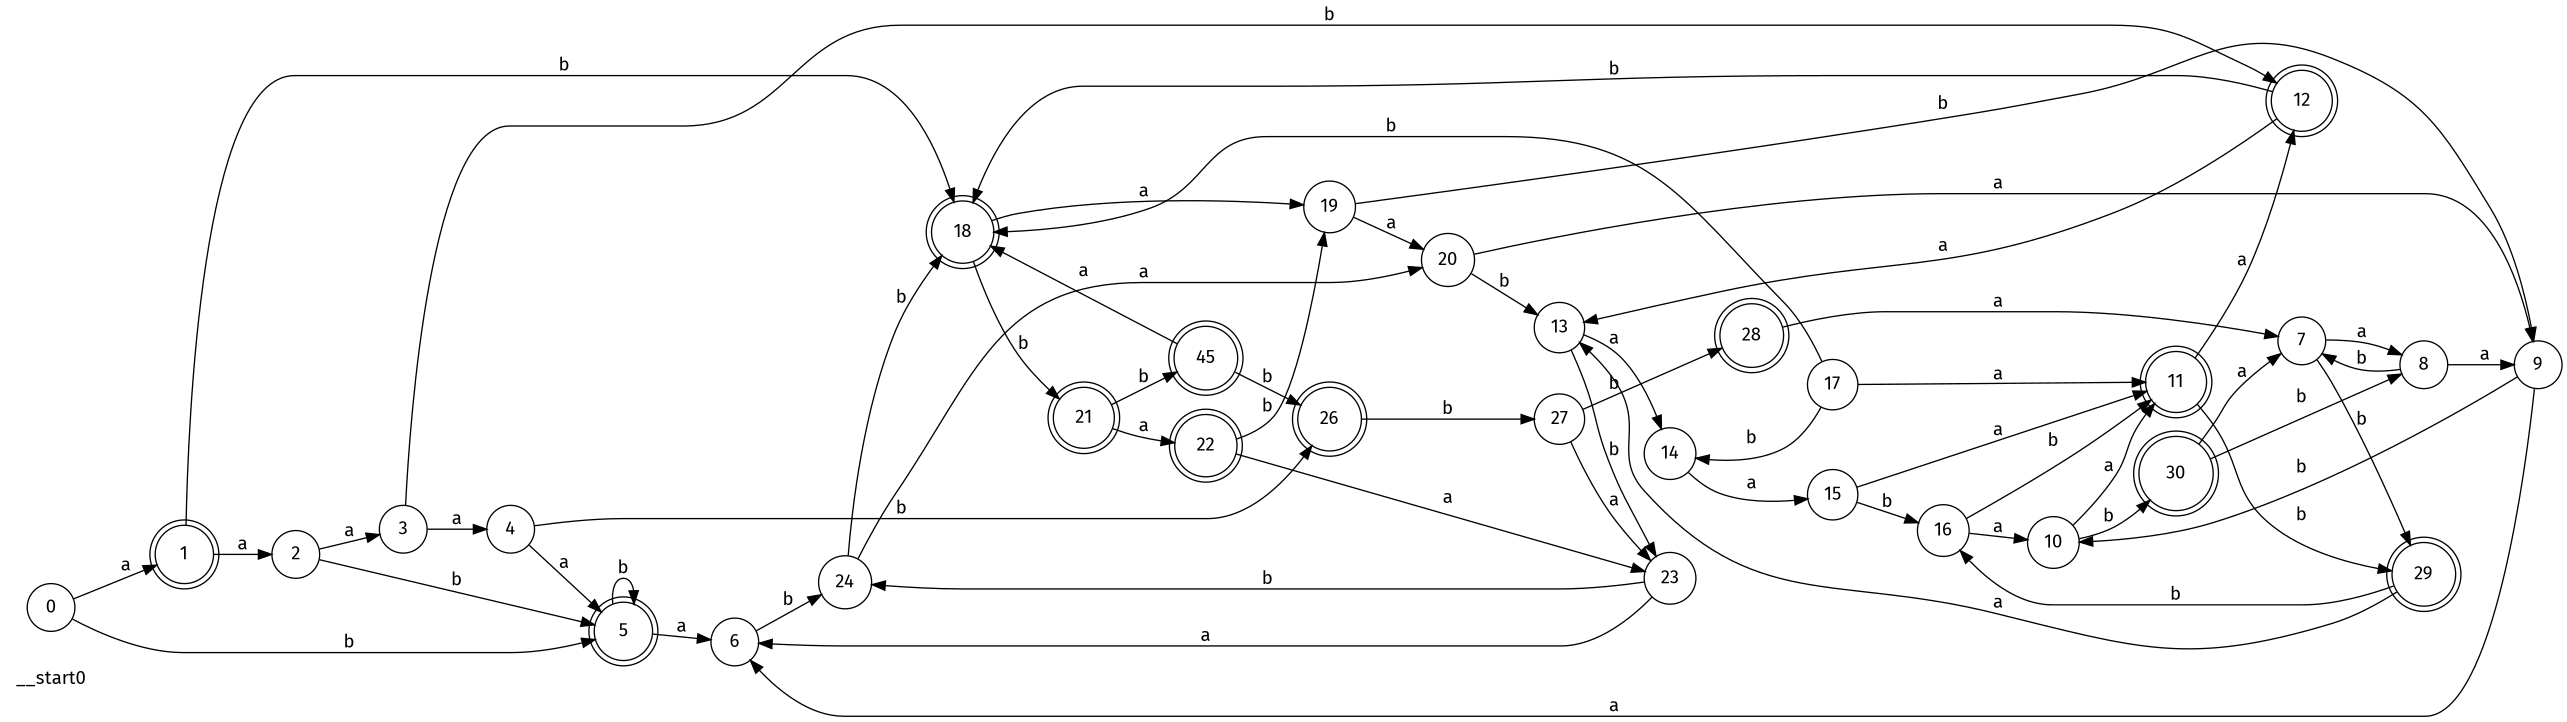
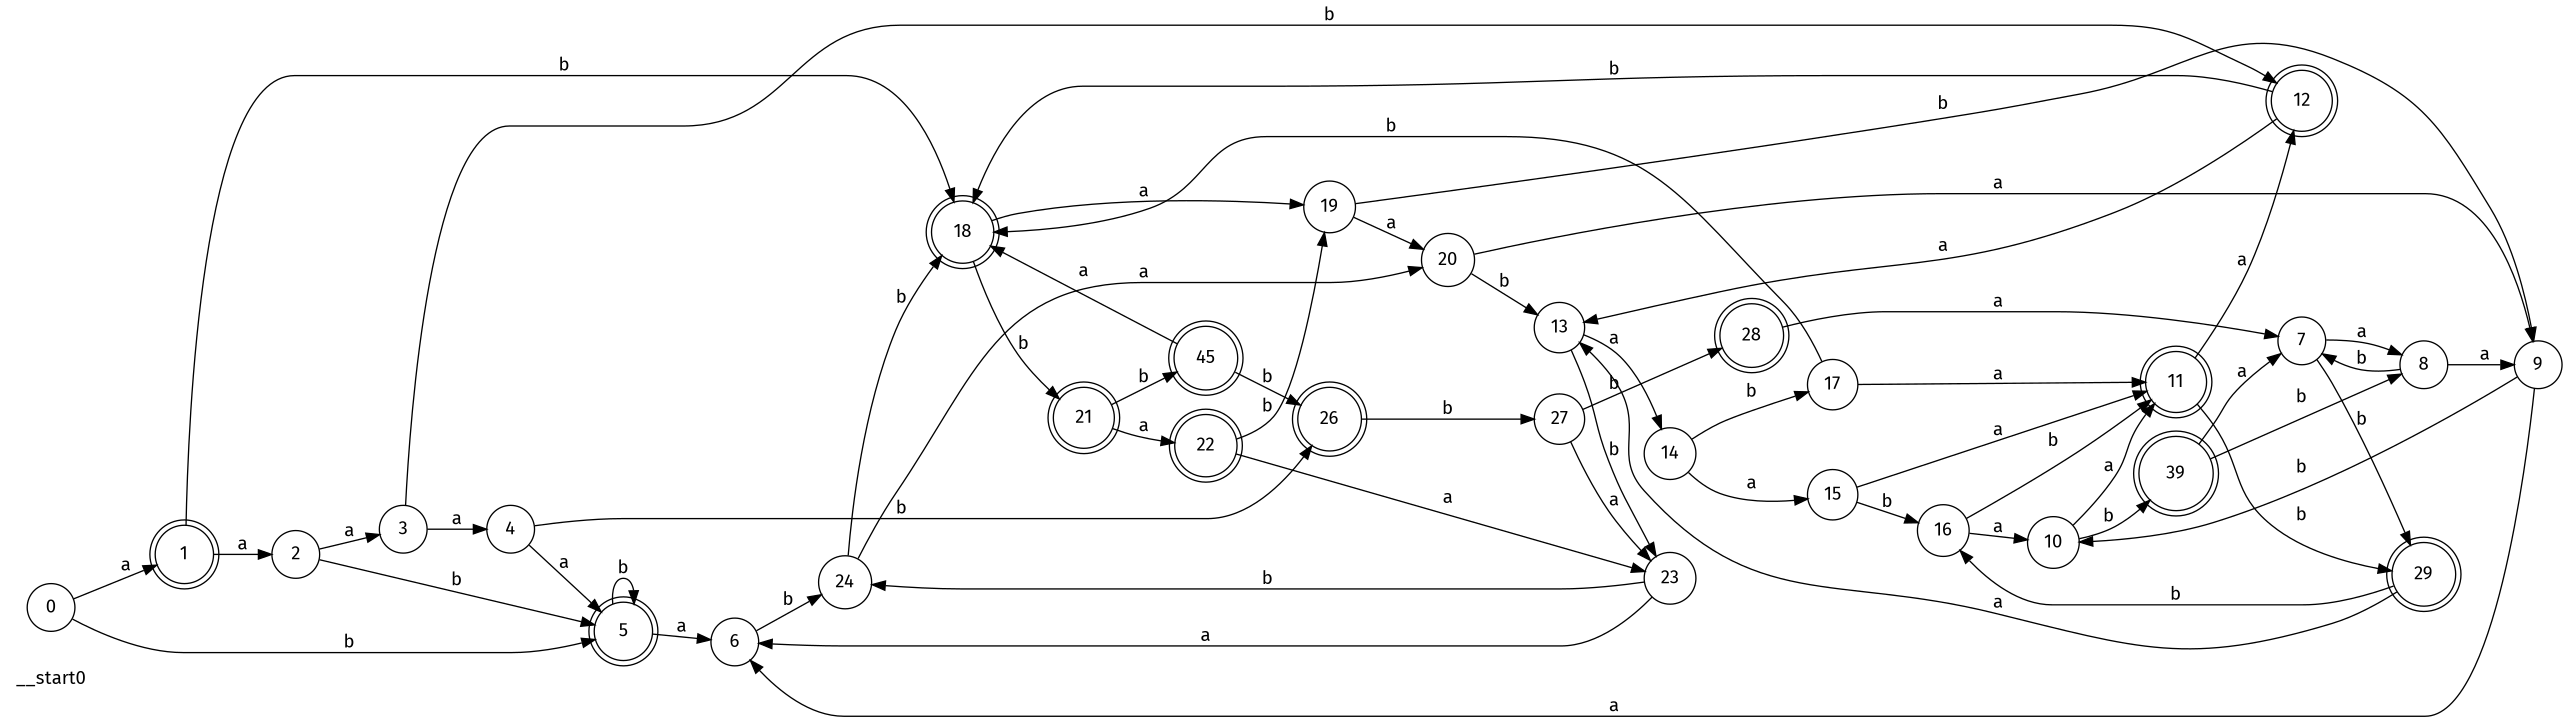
edge "17" -> "14": reversed
node "30": label "30" -> "39"
